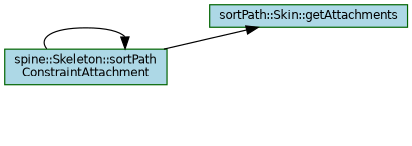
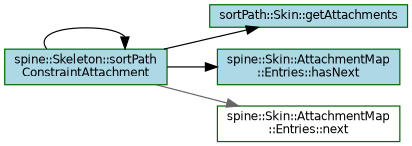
node "spine::Skin::AttachmentMap ::Entries::hasNext": added
node "spine::Skin::AttachmentMap ::Entries::next": added
